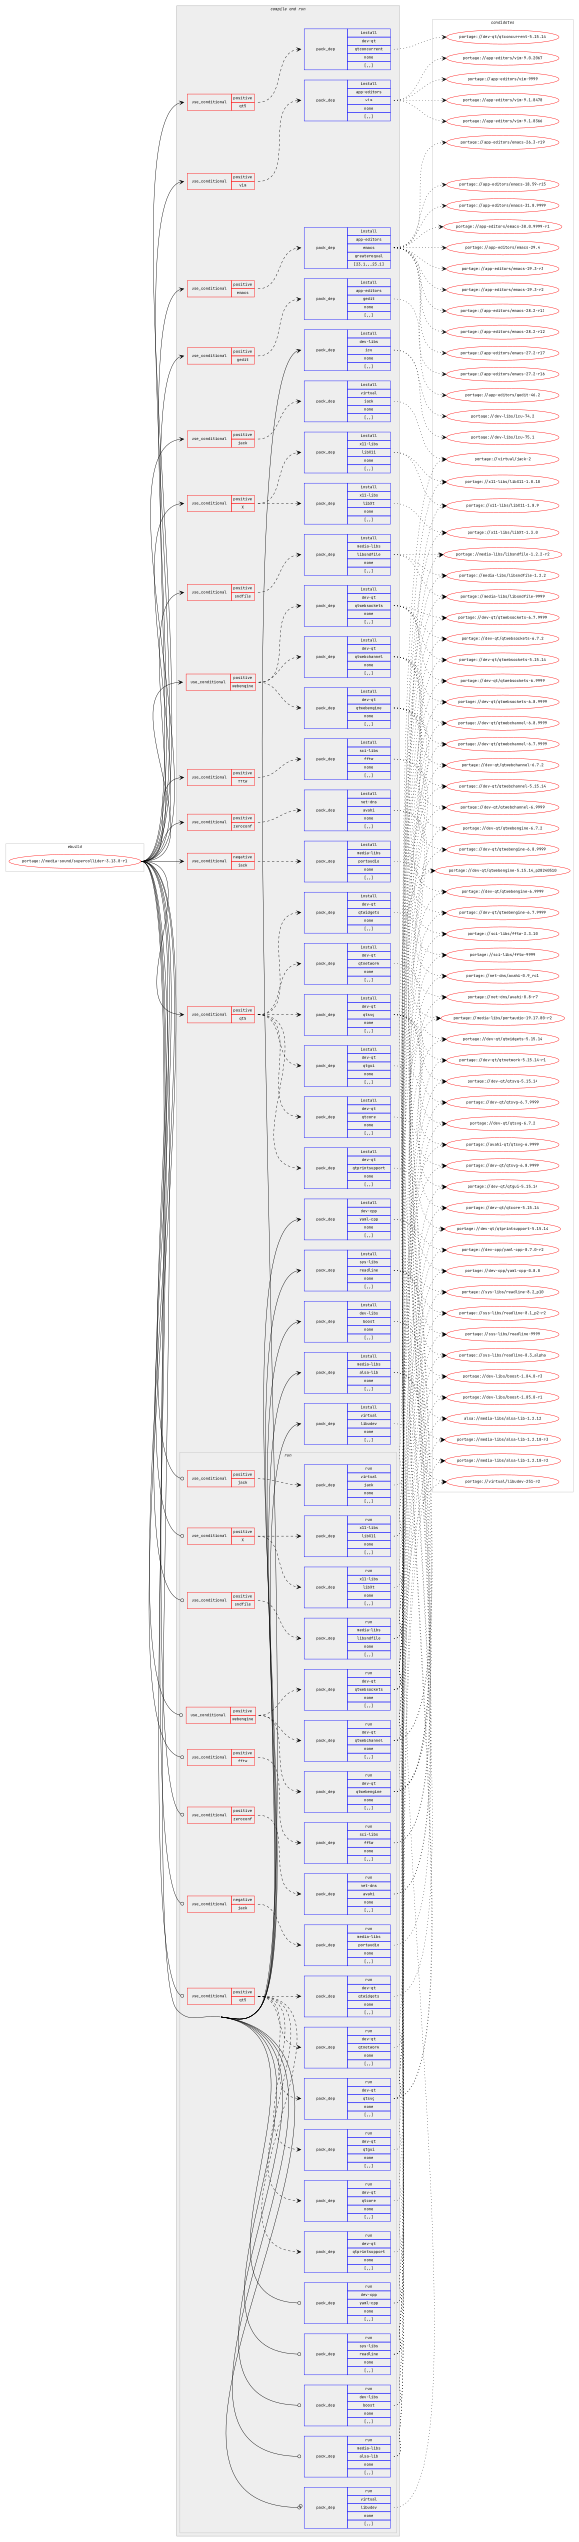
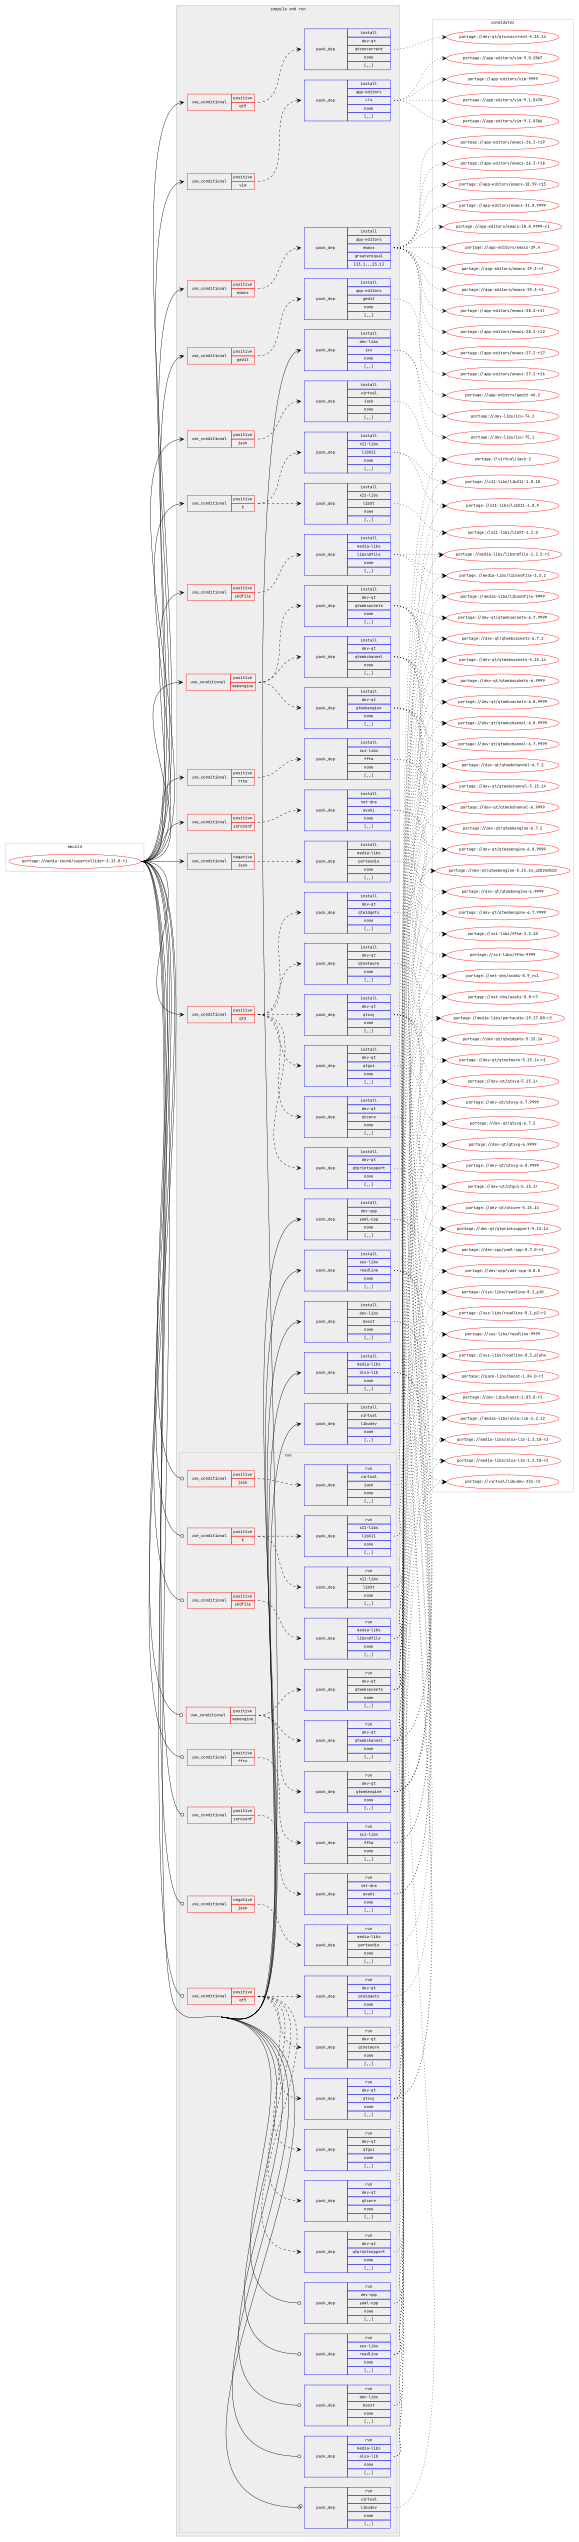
node "portage://app-editors/emacs-26.3-r18": added
node "portage://avahi-qt/qtsvg-6.9999": label "portage://avahi-qt/qtsvg-6.9999" -> "portage://dev-qt/qtsvg-6.9999"
node "portage://dev-libs/boost-1.84.0-r3": label "portage://dev-libs/boost-1.84.0-r3" -> "portage://pack-libs/boost-1.84.0-r3"
node "alsa://media-libs/alsa-lib-1.2.12": label "alsa://media-libs/alsa-lib-1.2.12" -> "portage://media-libs/alsa-lib-1.2.12"
